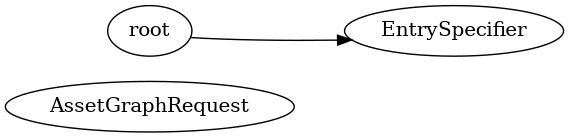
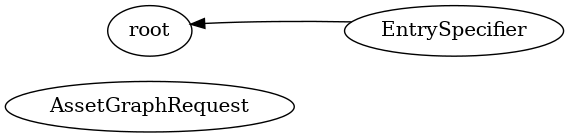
edge "root" -> "EntrySpecifier": reversed
